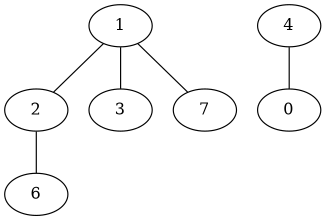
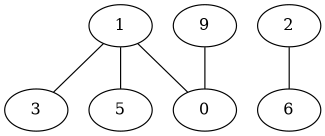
node "4": label "4" -> "9"
edge "1" -- "2": now "1" -- "0"
node "7": label "7" -> "5"
